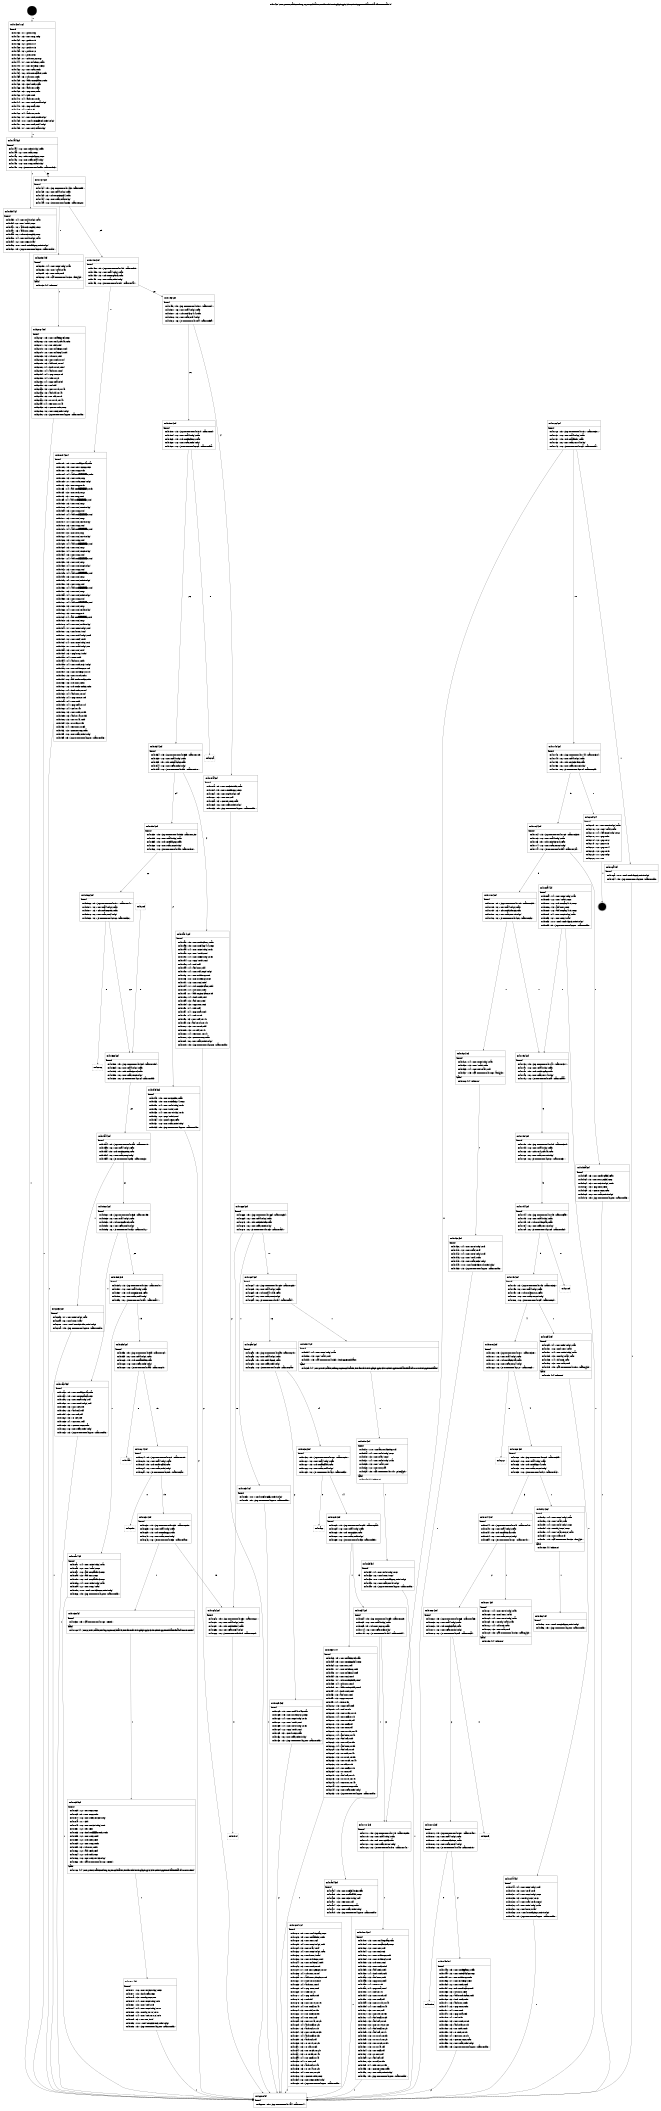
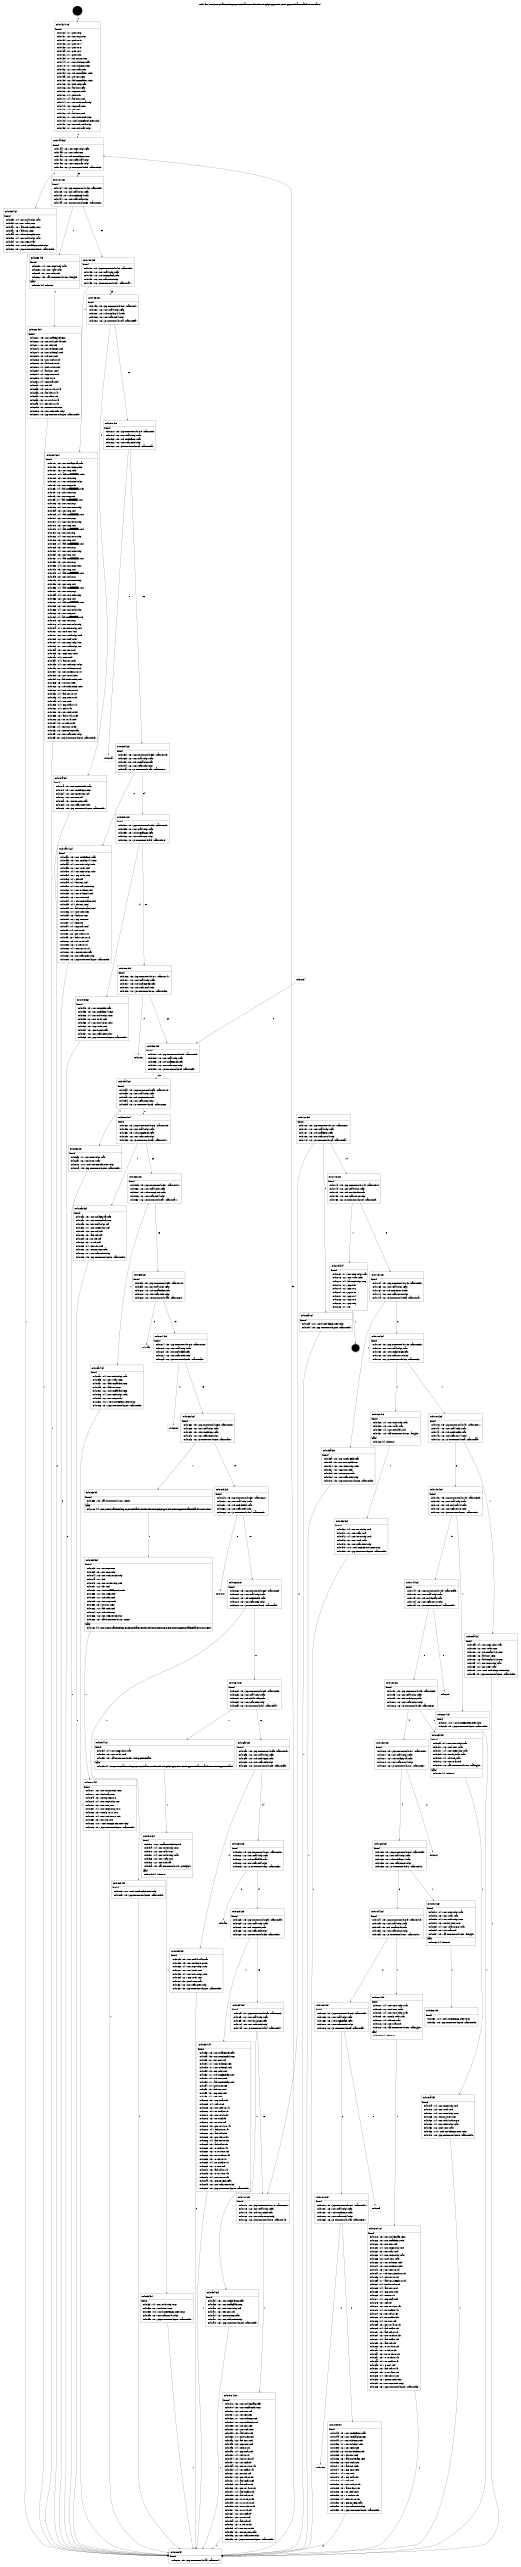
edge "0x401eda [42]" -> "0x40179c [28]": reversed
edge "0x402208 [5]" -> "0x4014a4 [32]": added, label "30"
edge "0x401668 [28]" -> "0x40164c [28]": reversed
node "0x4020c1 [15]": added
edge "0x401c01 [29]" -> "0x401c1e [172]": added, label "1"
